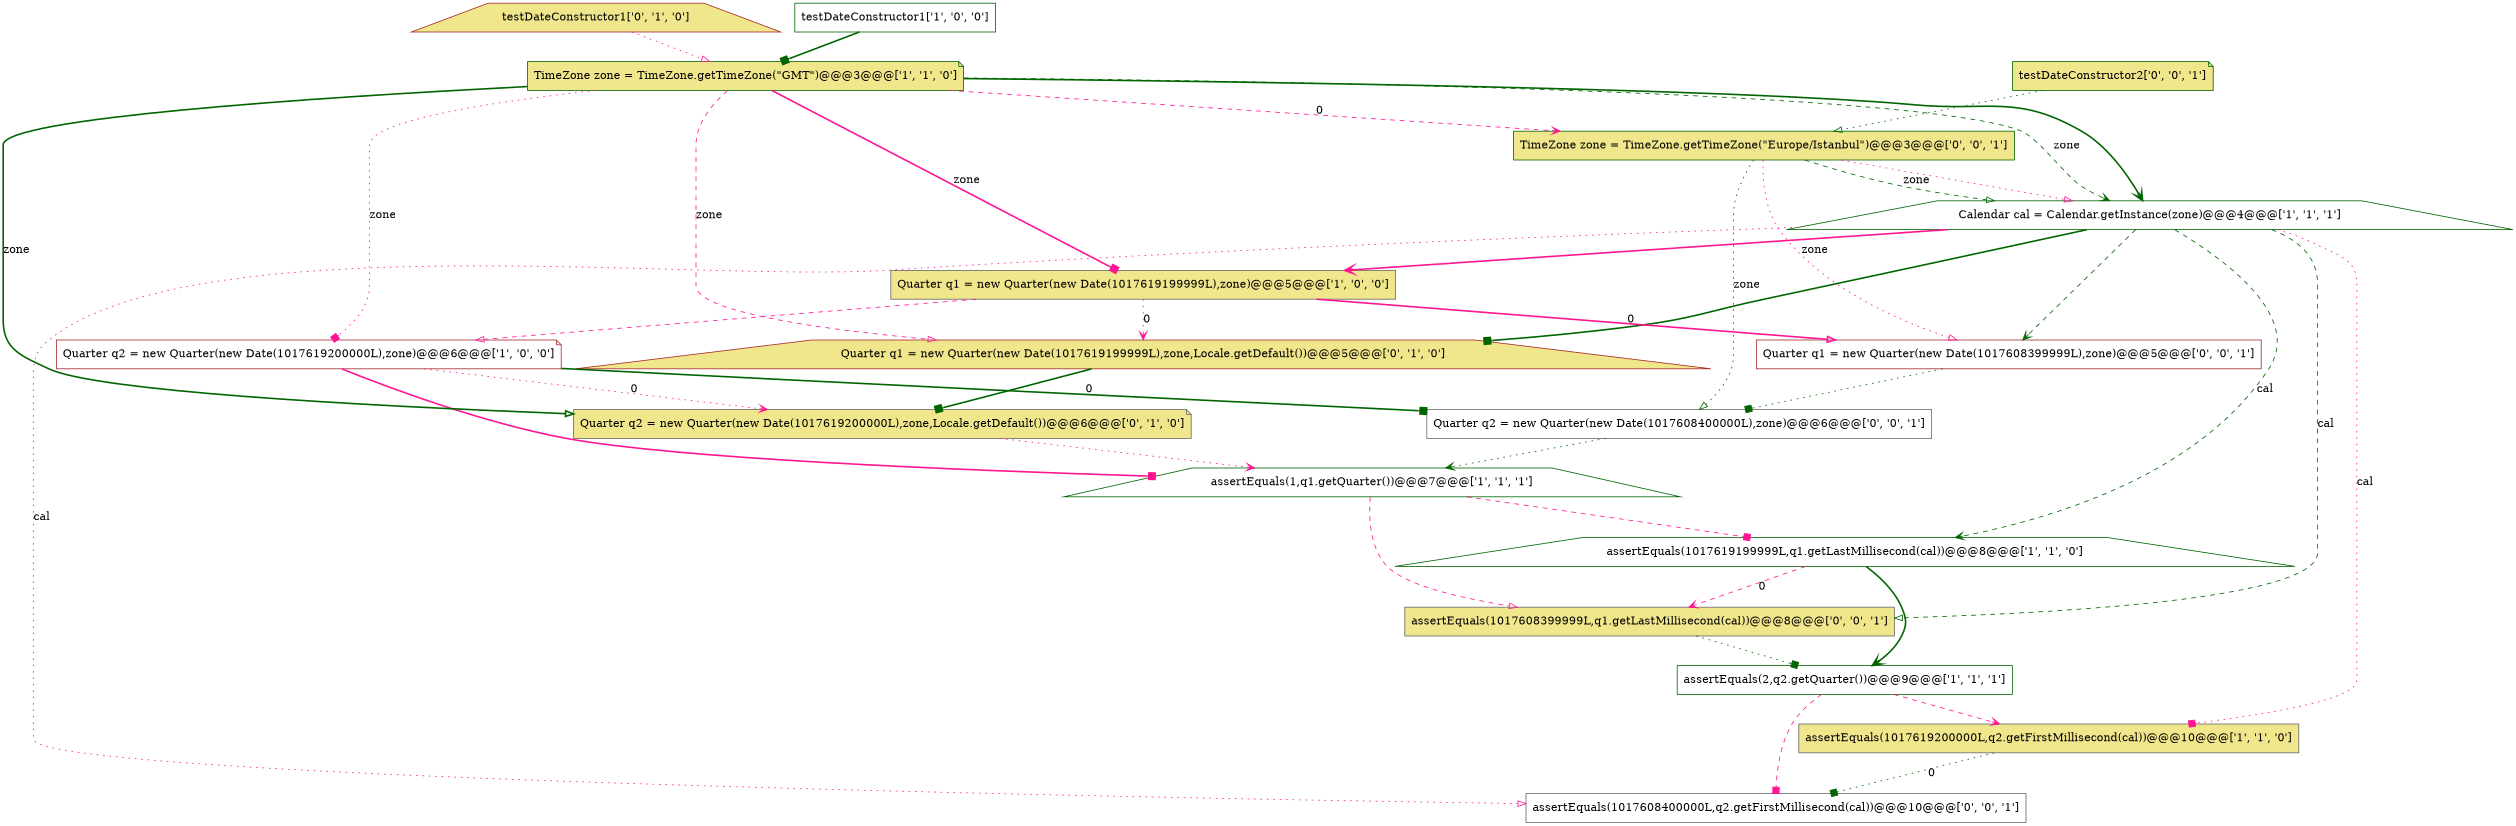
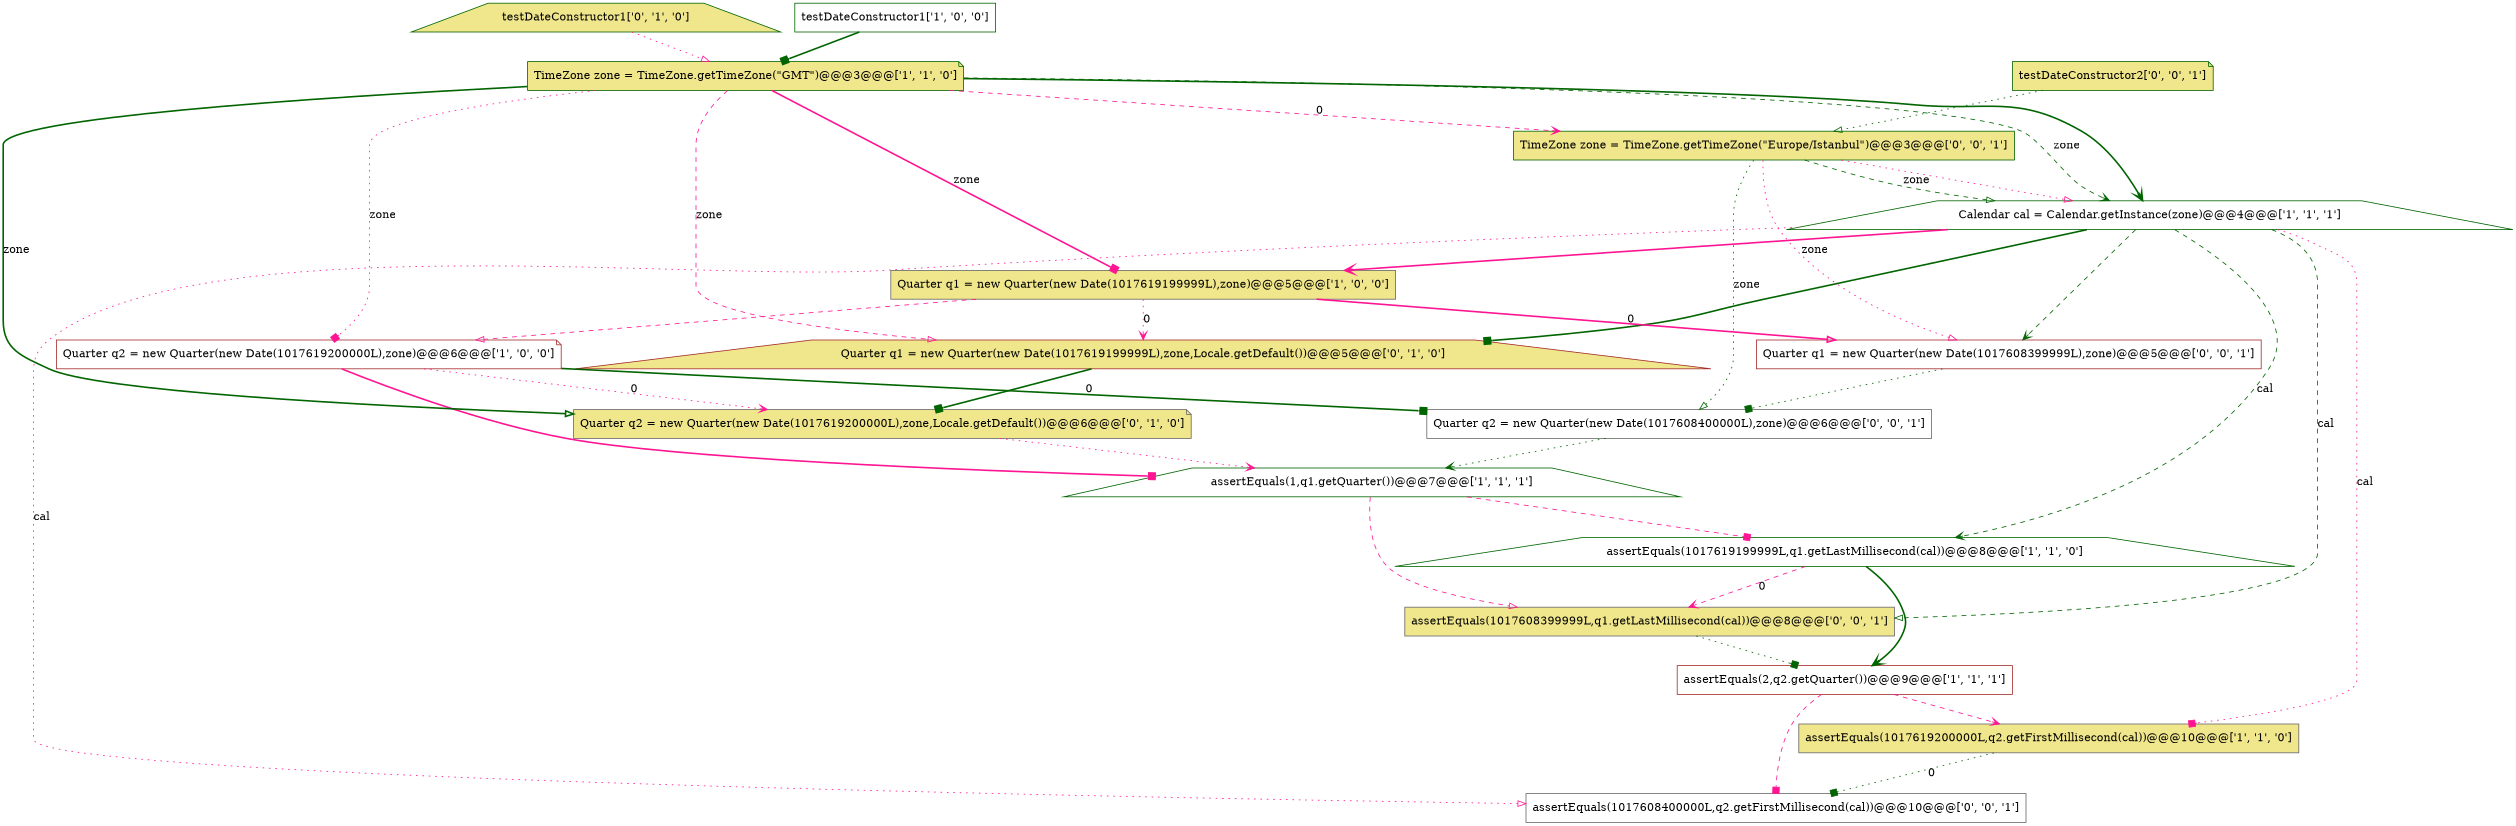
node "testDateConstructor1['0', '1', '0']": color brown -> darkgreen
node "assertEquals(2,q2.getQuarter())@@@9@@@['1', '1', '1']": color darkgreen -> brown
